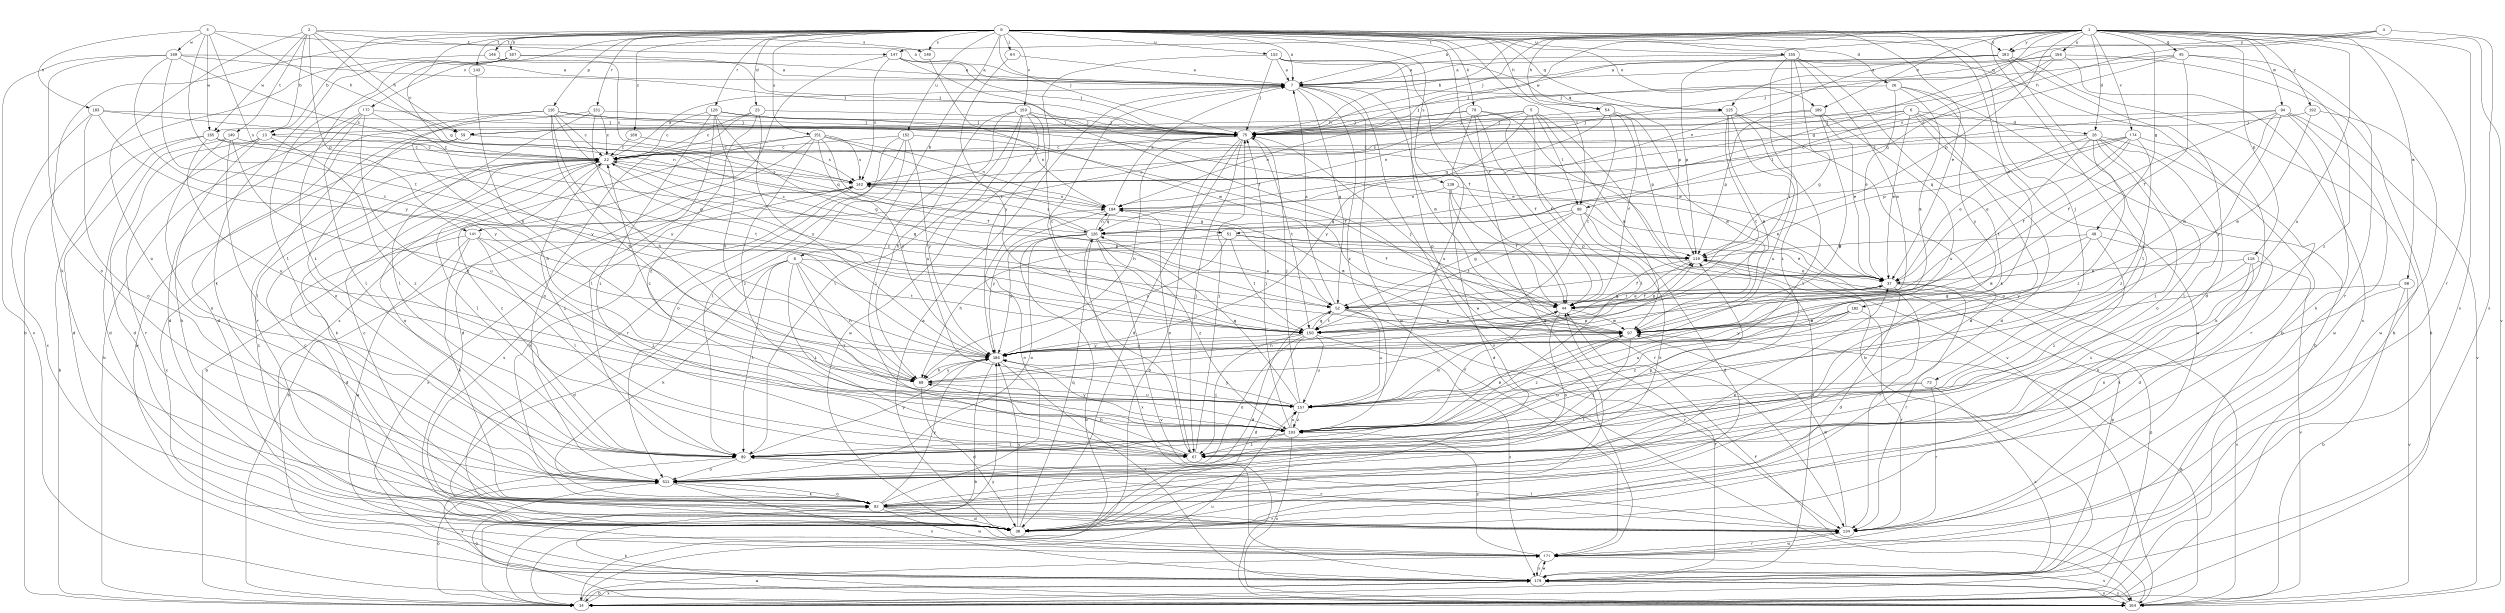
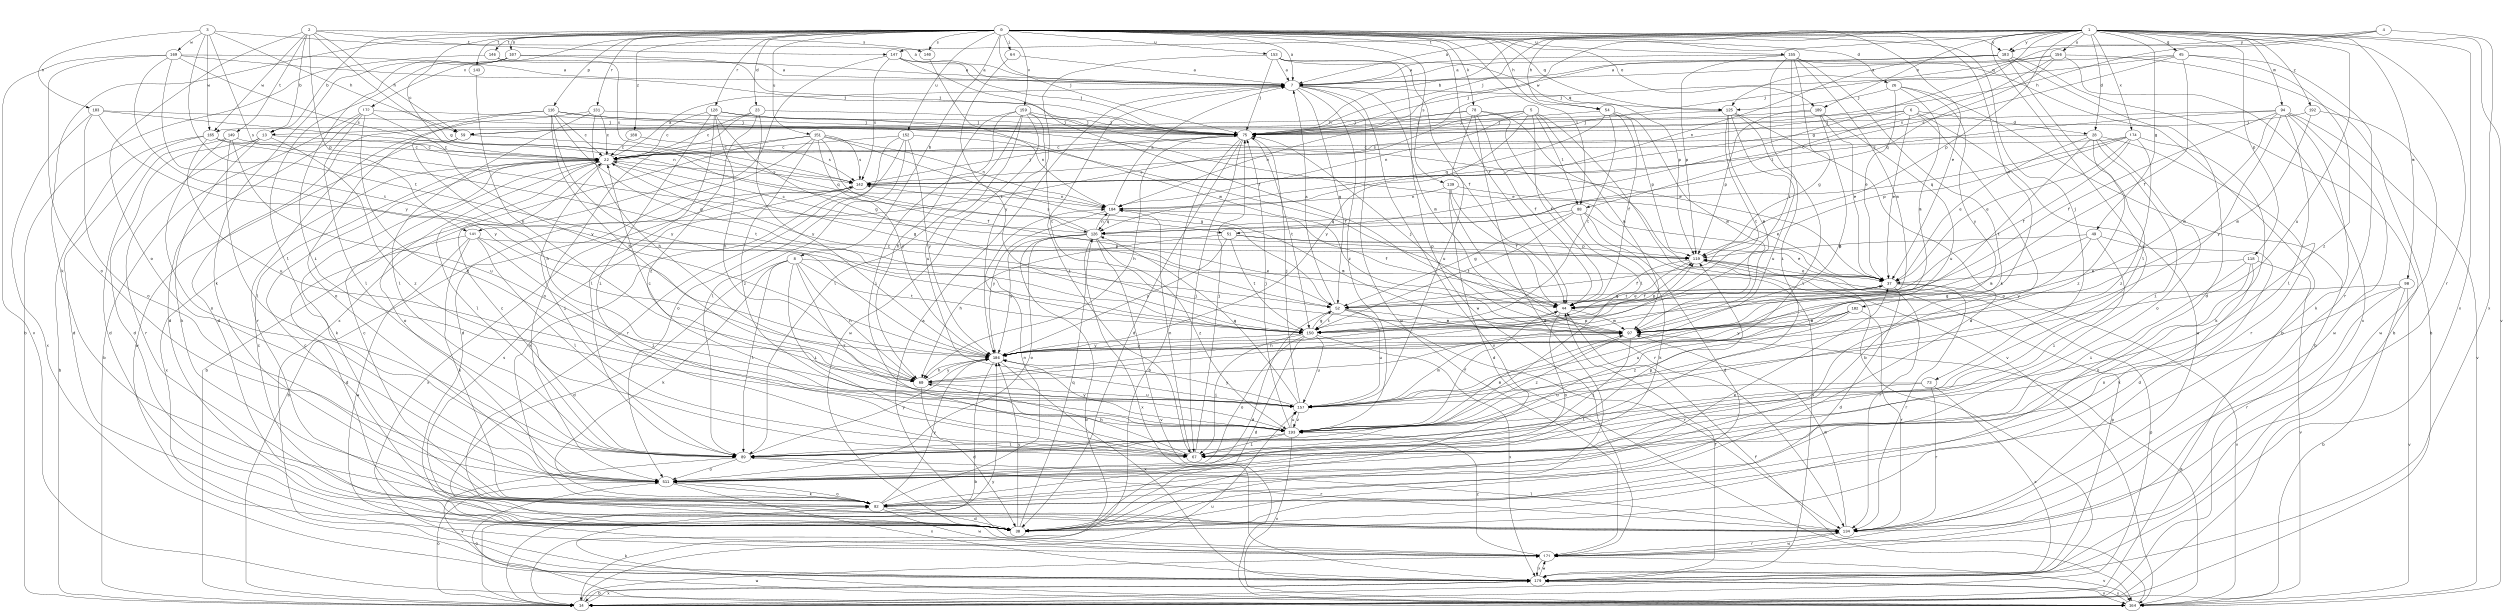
edge "26" -> "75": now "26" -> "125"
edge "28" -> "89": now "94" -> "89"
edge "6" -> "30": removed, label "d"
edge "82" -> "134": now "90" -> "134"
